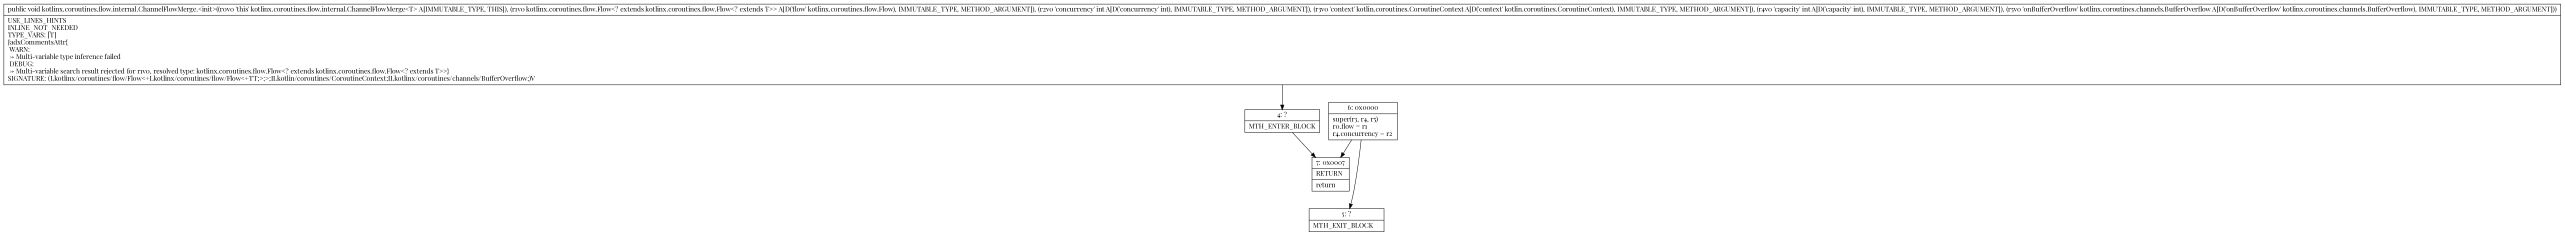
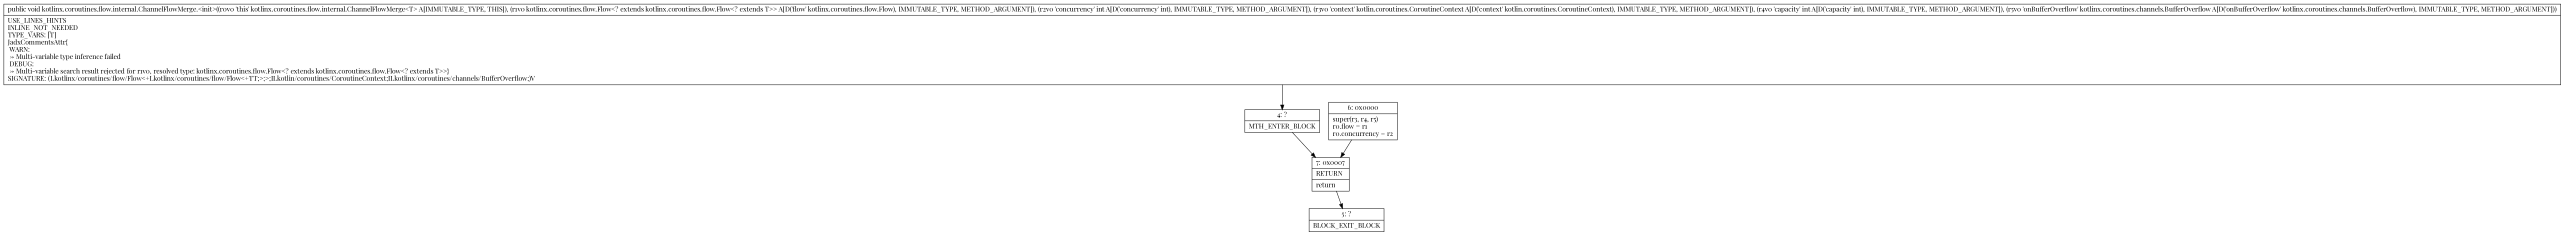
node "6: 0x0000": text "r4.concurrency = r2" -> "r0.concurrency = r2"
edge "6: 0x0000" -> "5: ?": now "7: 0x0007" -> "5: ?"
node "5: ?": text "MTH_EXIT_BLOCK" -> "BLOCK_EXIT_BLOCK"
